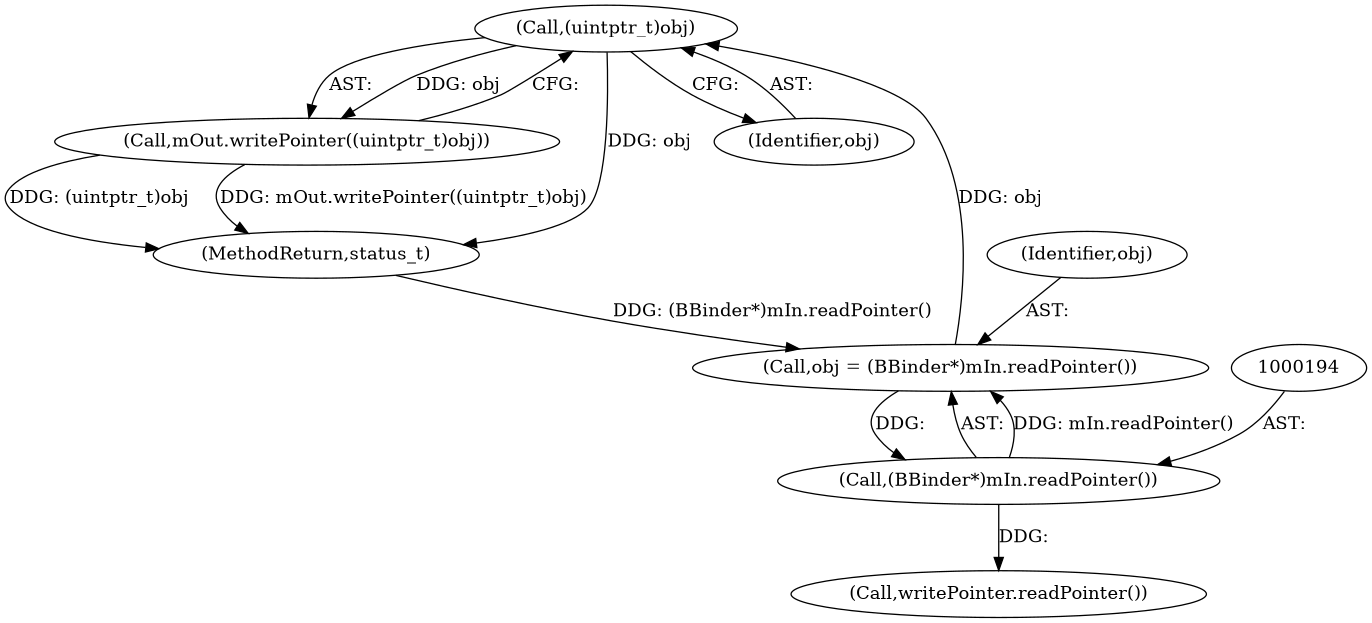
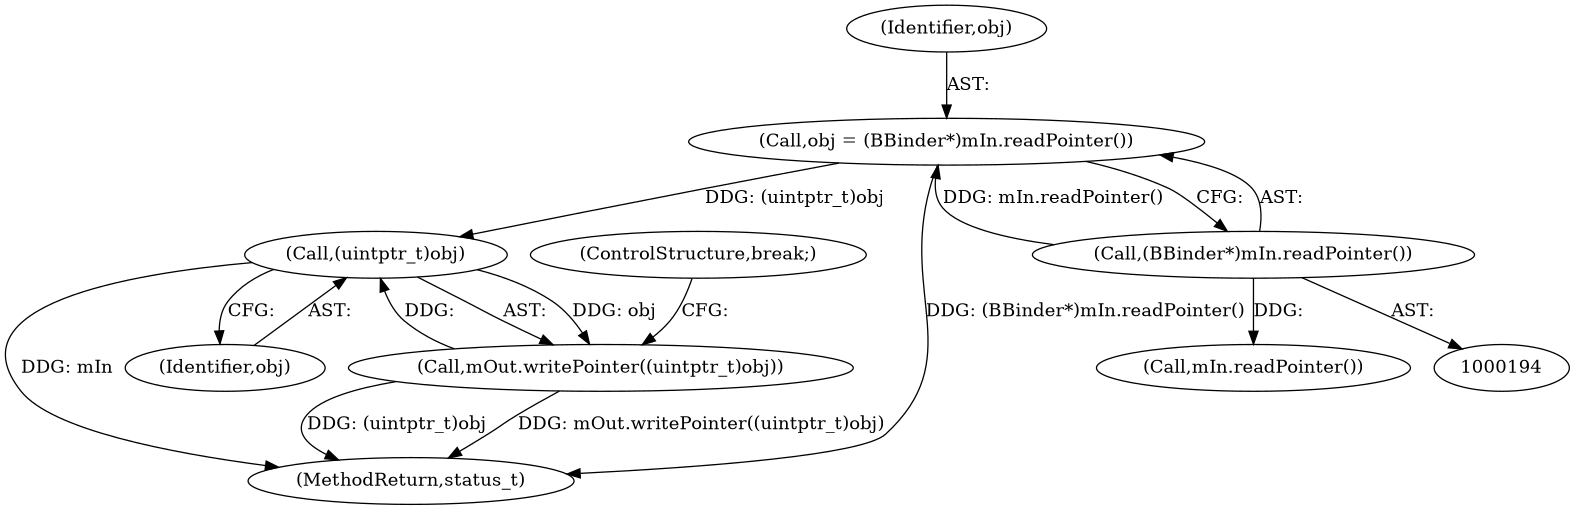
edge "(Call,mOut.writePointer((uintptr_t)obj))" -> "(Call,(uintptr_t)obj)": label "CFG: " -> "DDG: "
edge "(Call,(uintptr_t)obj)" -> "(MethodReturn,status_t)": label "DDG: obj" -> "DDG: mIn"
edge "(Call,obj = (BBinder*)mIn.readPointer())" -> "(Call,(uintptr_t)obj)": label "DDG: obj" -> "DDG: (uintptr_t)obj"
node "(ControlStructure,break;)": added
edge "(MethodReturn,status_t)" -> "(Call,obj = (BBinder*)mIn.readPointer())": reversed
edge "(Call,obj = (BBinder*)mIn.readPointer())" -> "(Call,(BBinder*)mIn.readPointer())": label "DDG: " -> "CFG: "
edge "1000194" -> "(Call,(BBinder*)mIn.readPointer())": reversed
node "(Call,writePointer.readPointer())": label "(Call,writePointer.readPointer())" -> "(Call,mIn.readPointer())"
